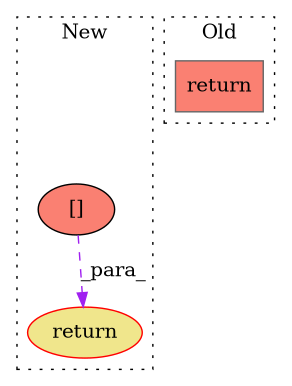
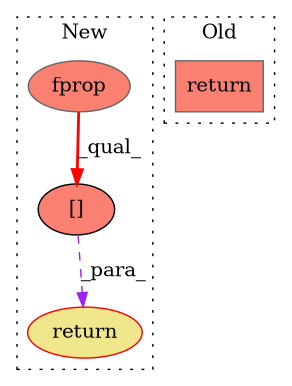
node "fprop": added
